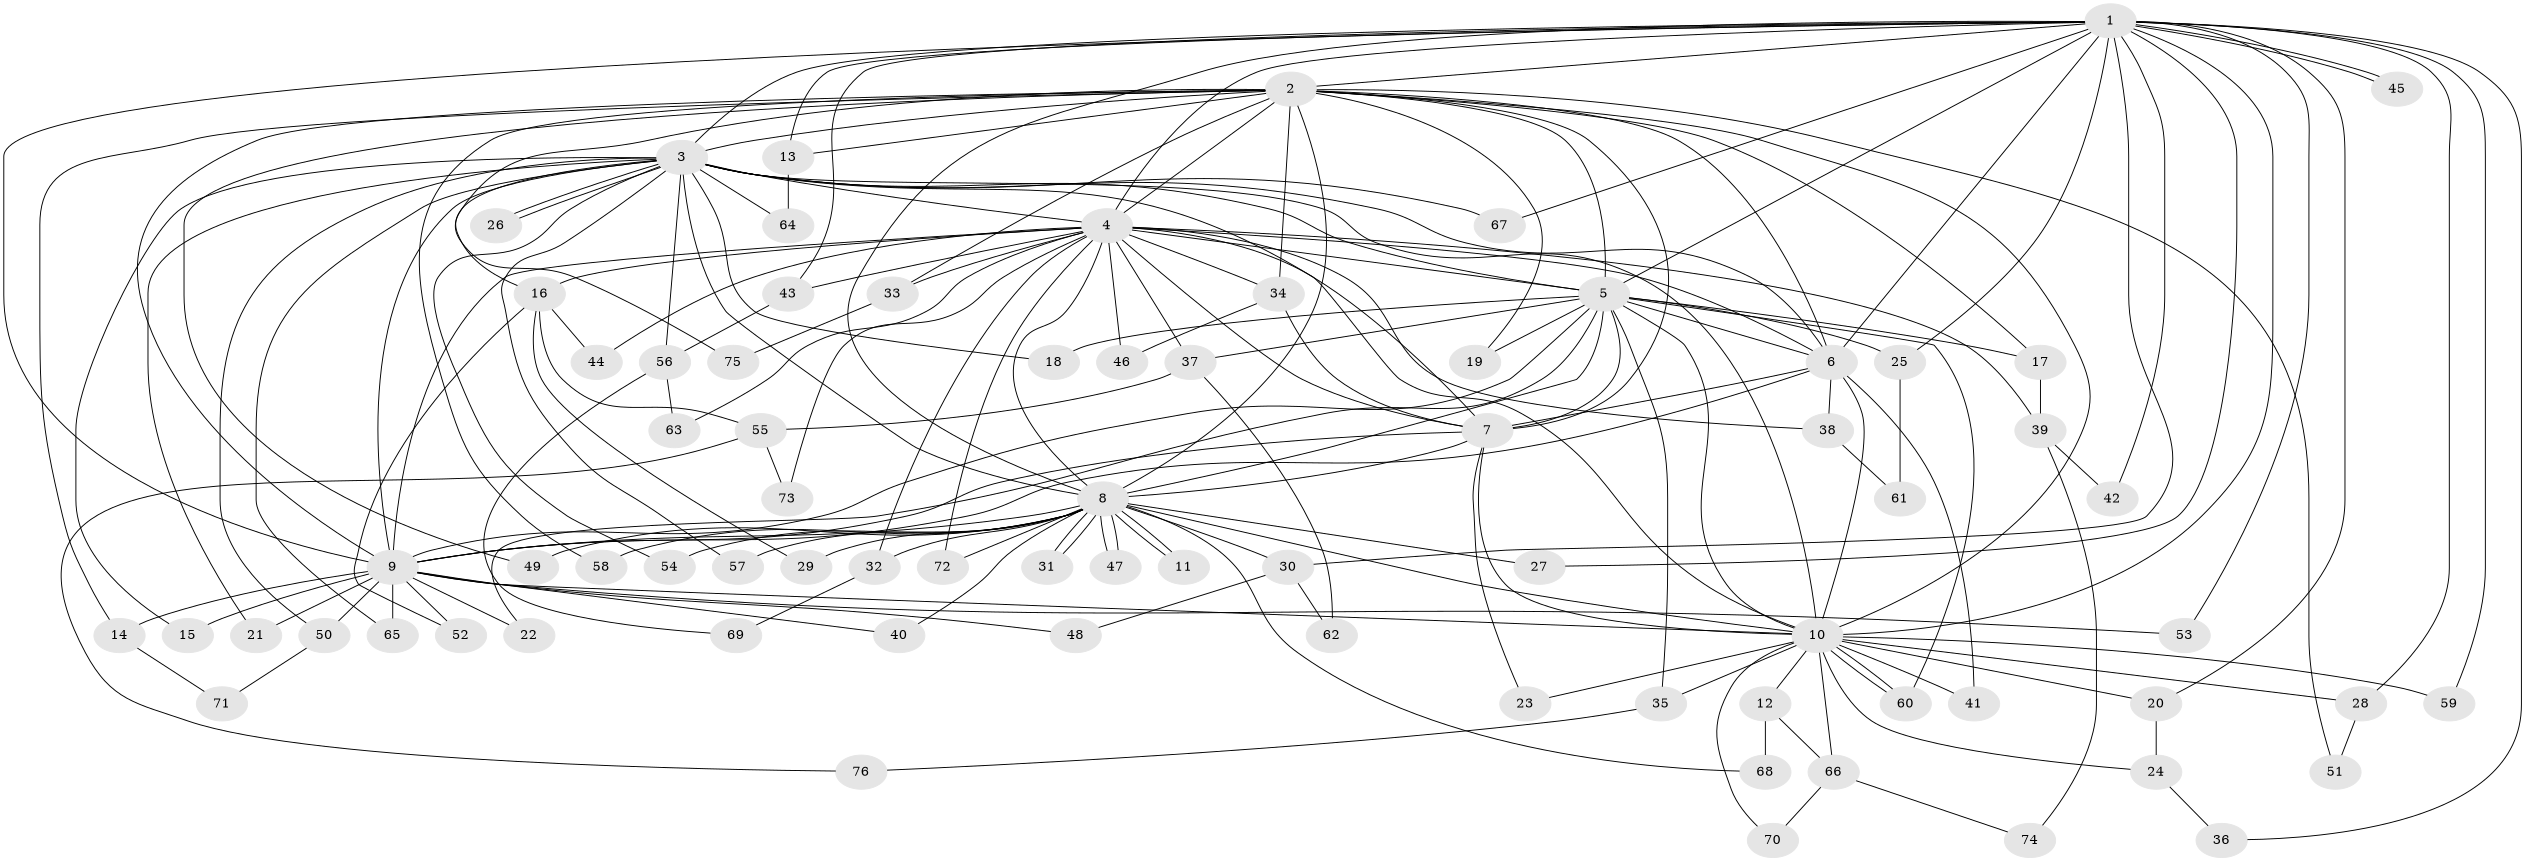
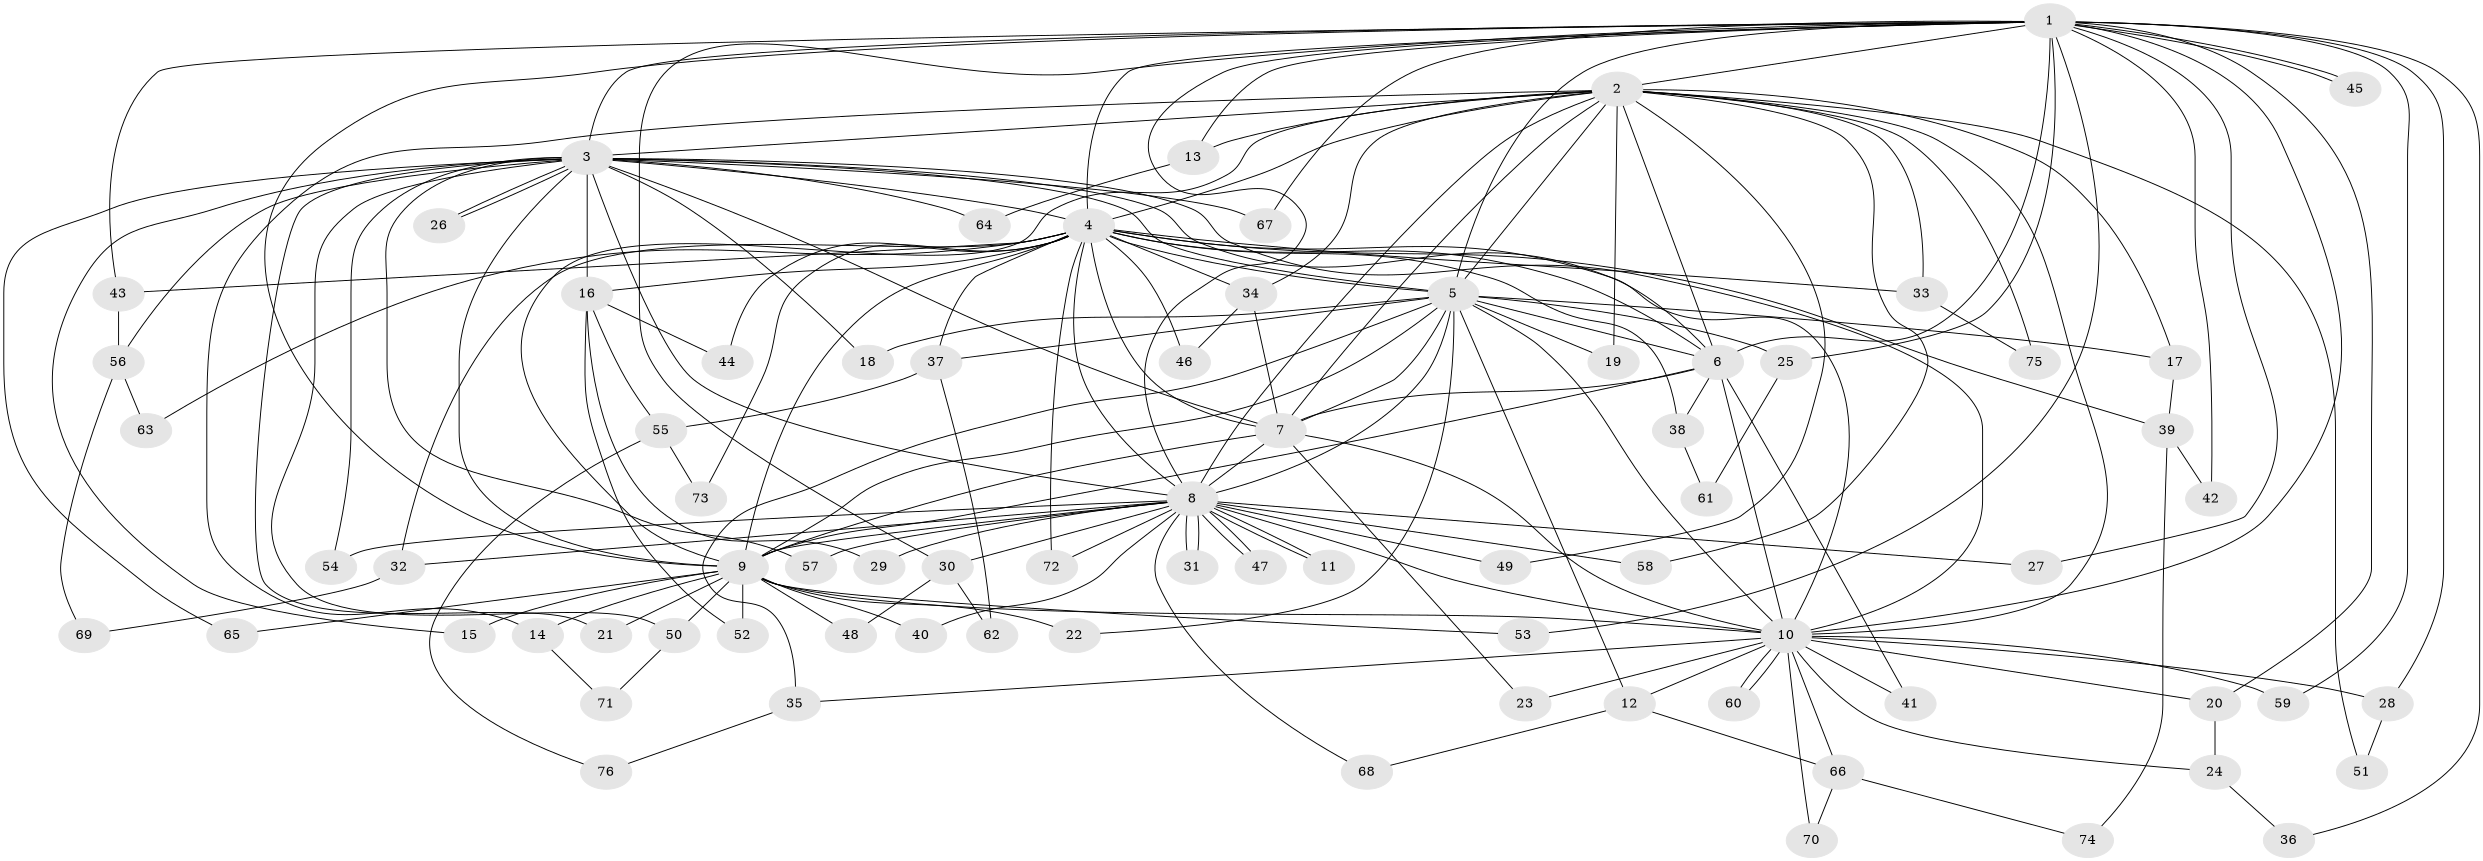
edge "5" -- "60": now "5" -- "12"
